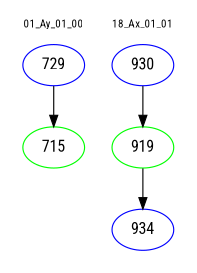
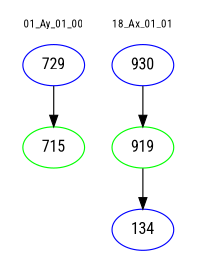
node "934": label "934" -> "134"
